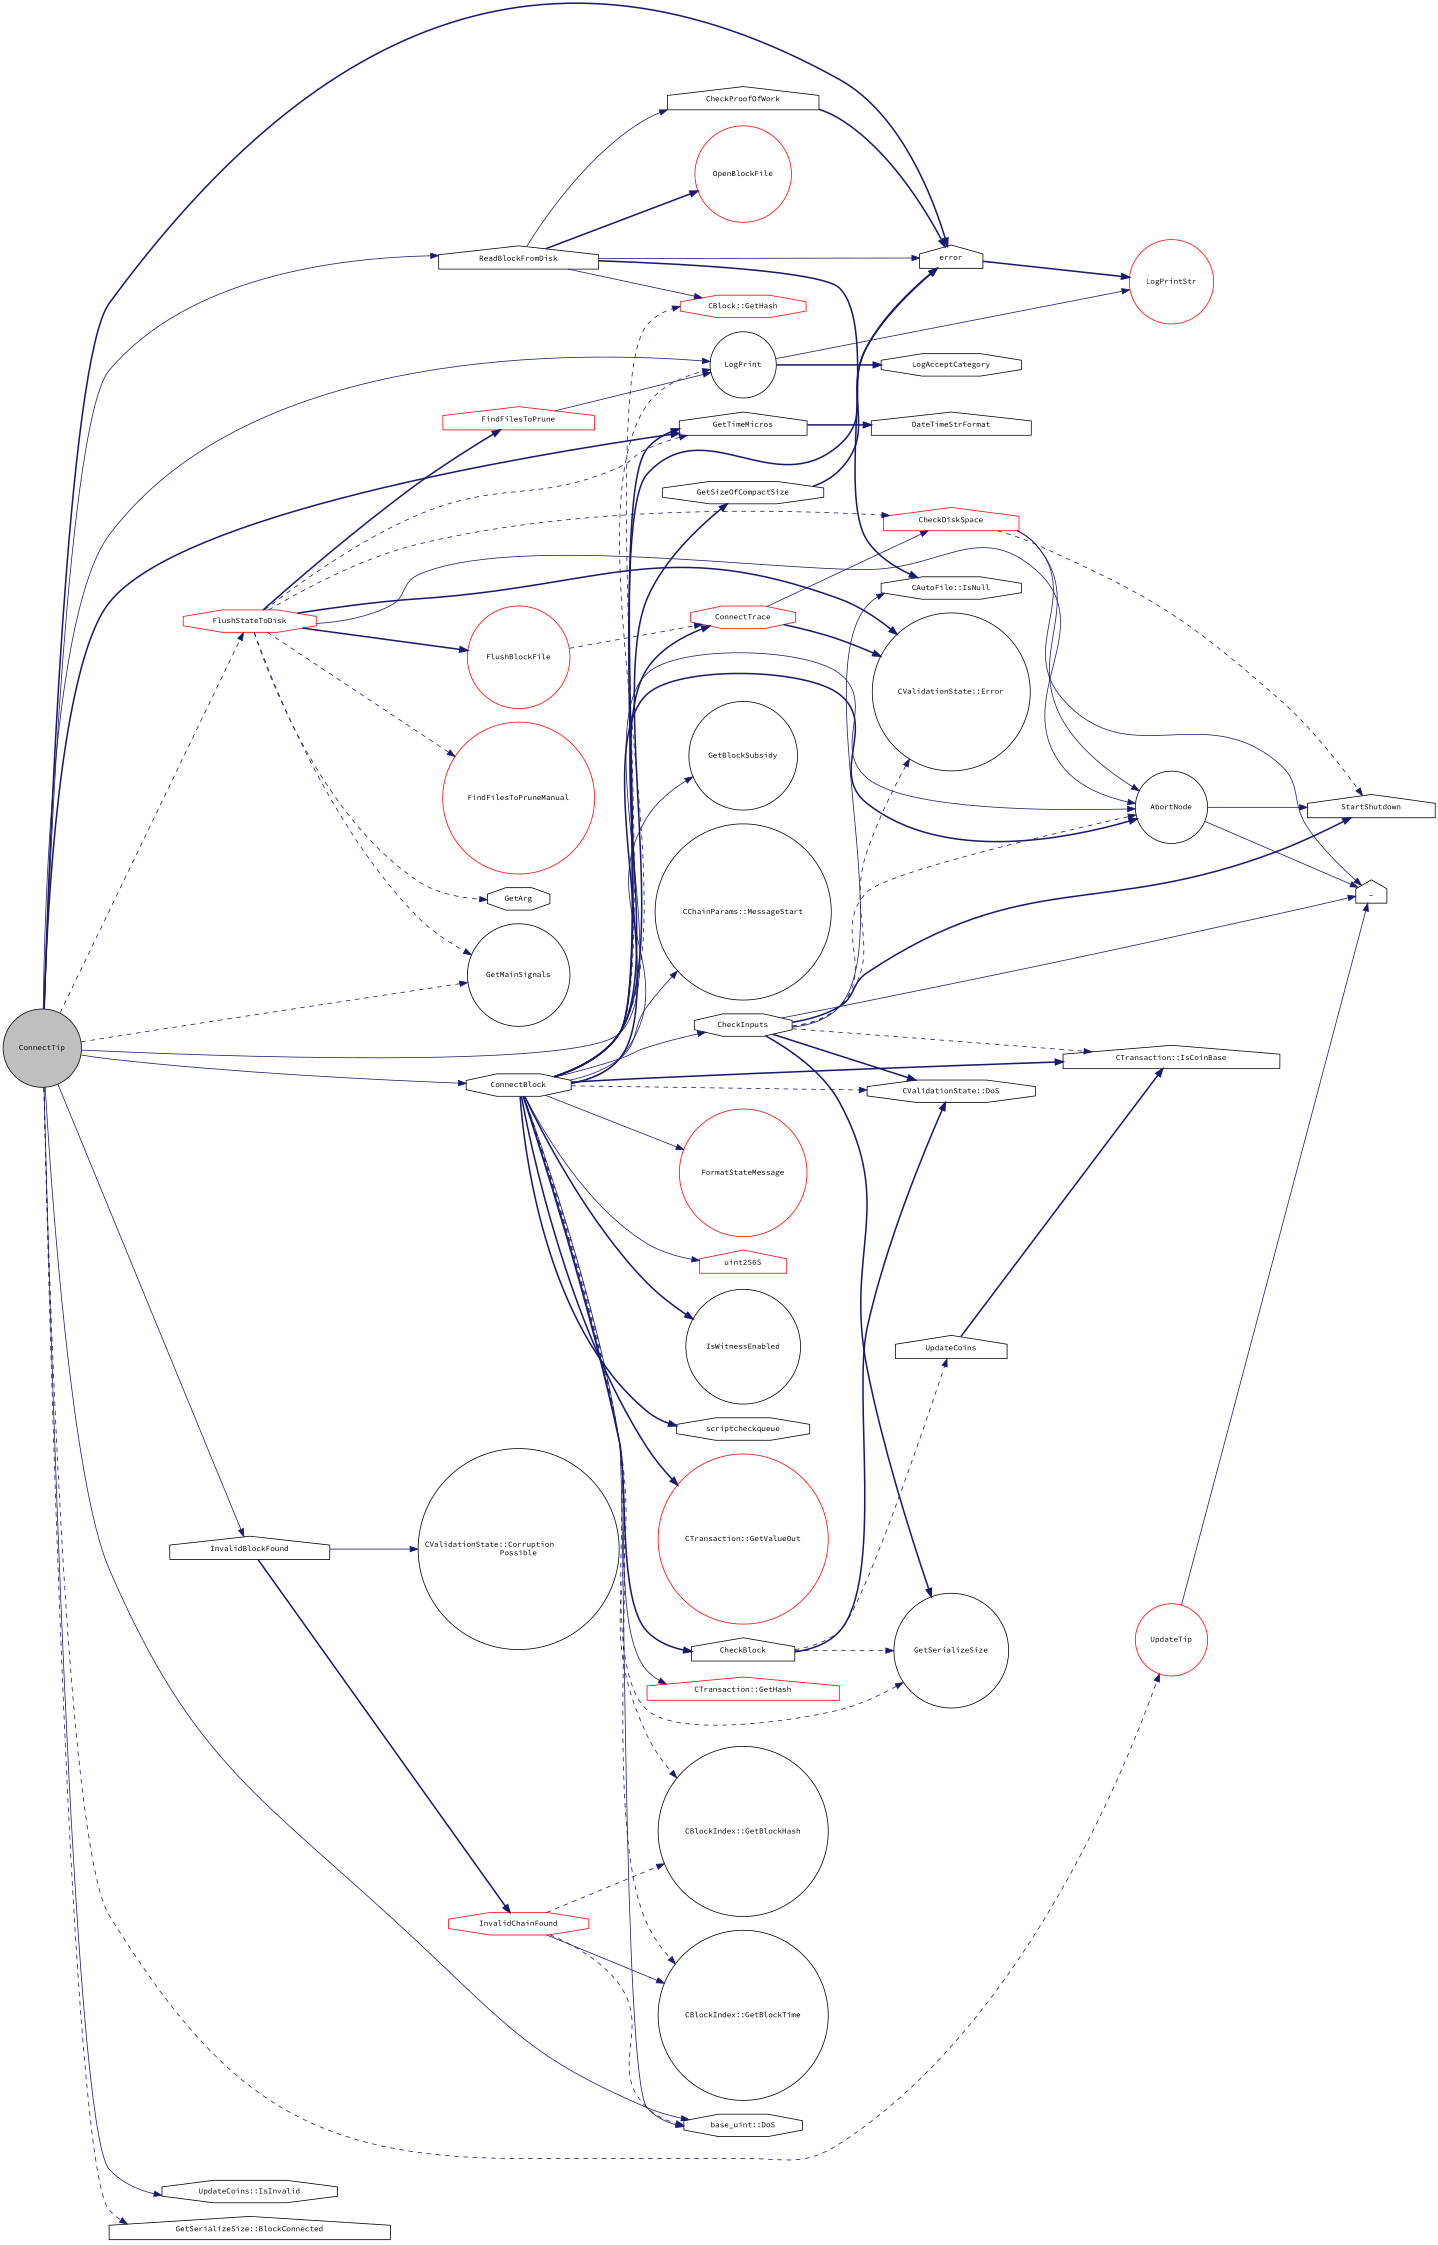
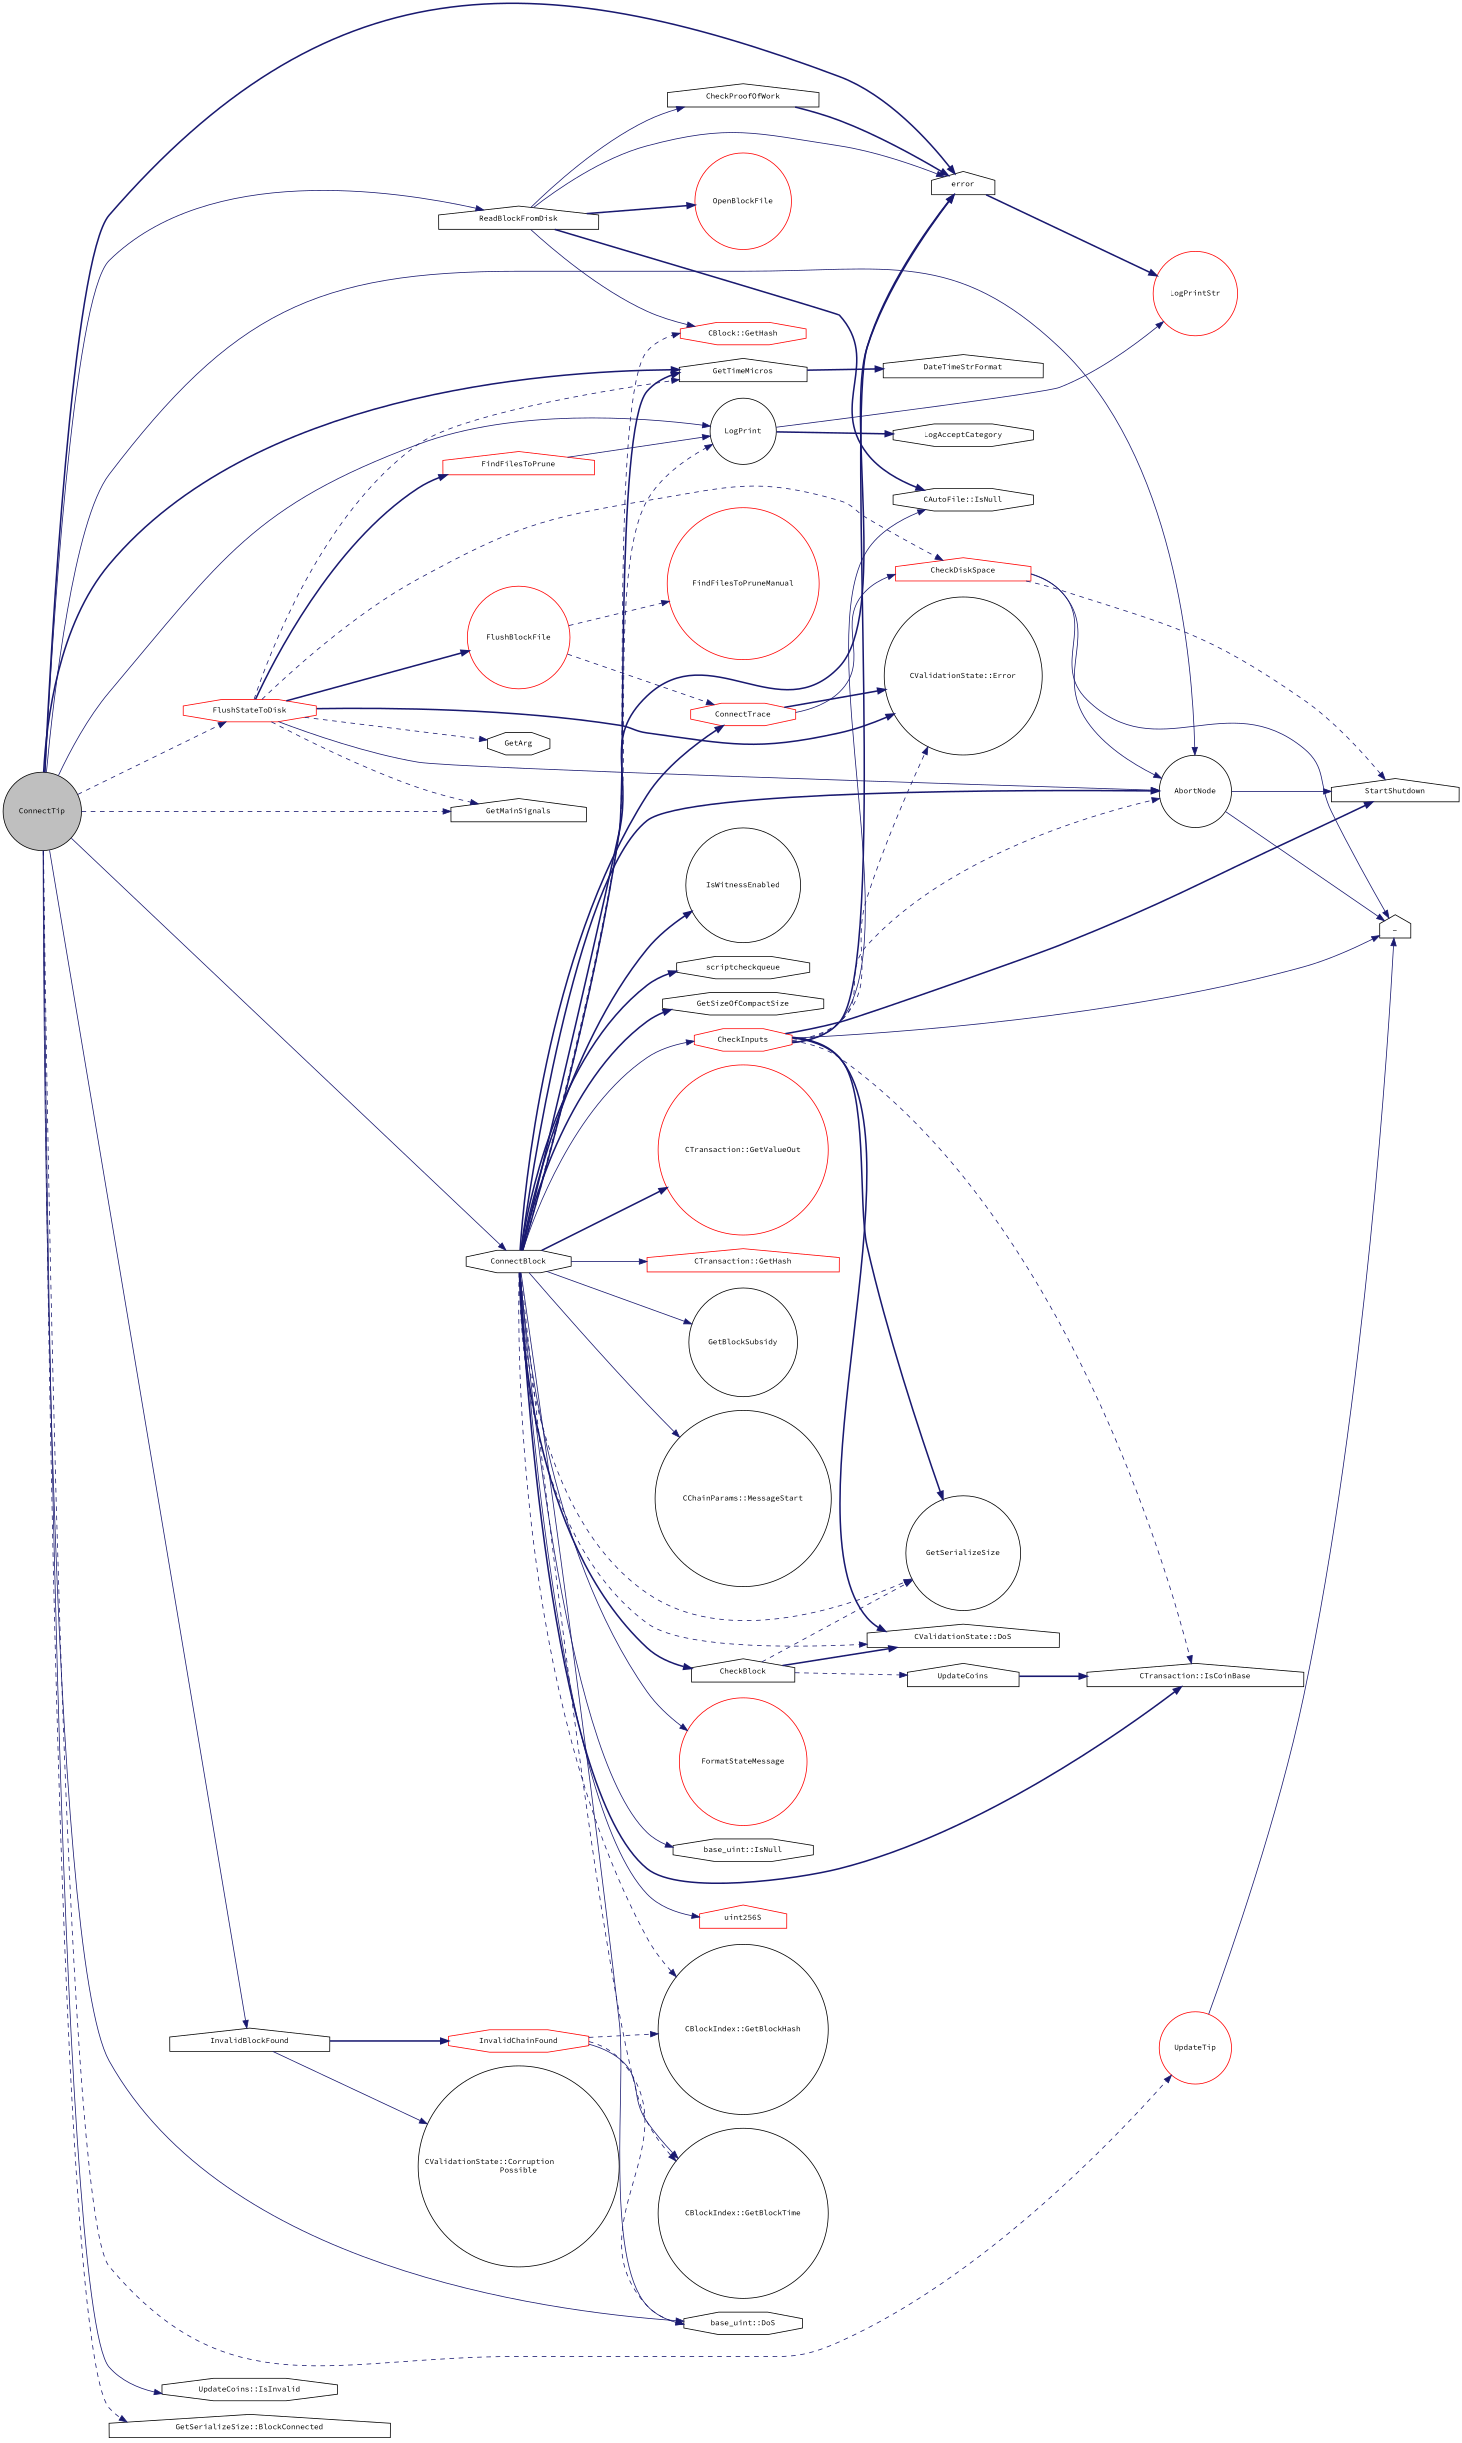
edge "GetSizeOfCompactSize" -> "error": now "CheckInputs" -> "error"
edge "FlushStateToDisk" -> "FindFilesToPruneManual": now "FlushBlockFile" -> "FindFilesToPruneManual"
node "GetMainSignals": shape circle -> house
node "CheckInputs": color black -> red
node "CValidationState::DoS": shape octagon -> house
node "base_uint::IsNull": added
